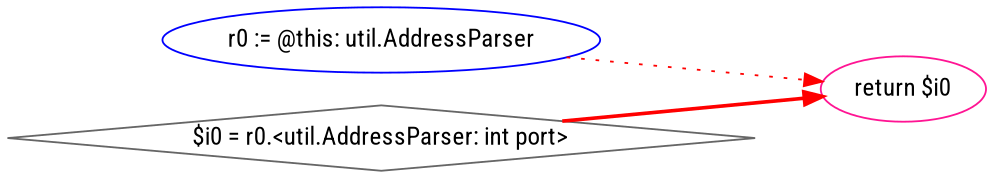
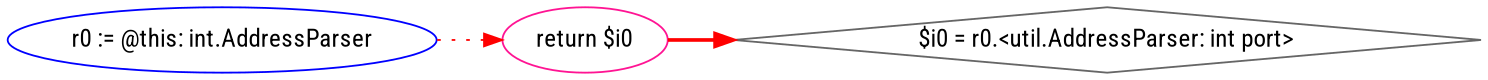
node "r0 := @this: util.AddressParser": label "r0 := @this: util.AddressParser" -> "r0 := @this: int.AddressParser"
edge "$i0 = r0.<util.AddressParser: int port>" -> "return $i0": reversed
